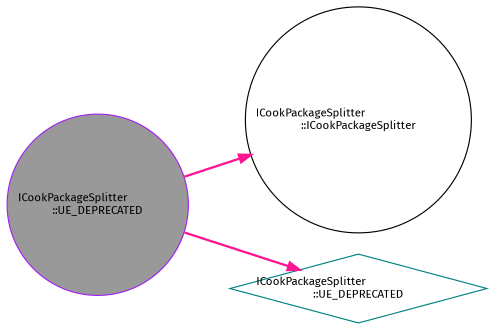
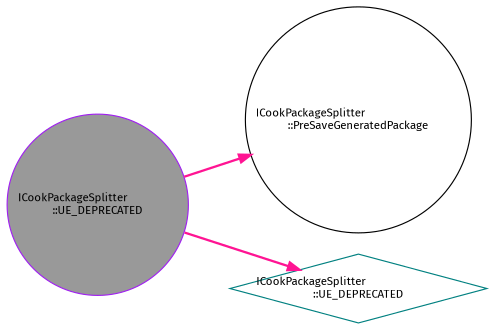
node "ICookPackageSplitter ::ICookPackageSplitter": label "ICookPackageSplitter ::ICookPackageSplitter" -> "ICookPackageSplitter ::PreSaveGeneratedPackage"
